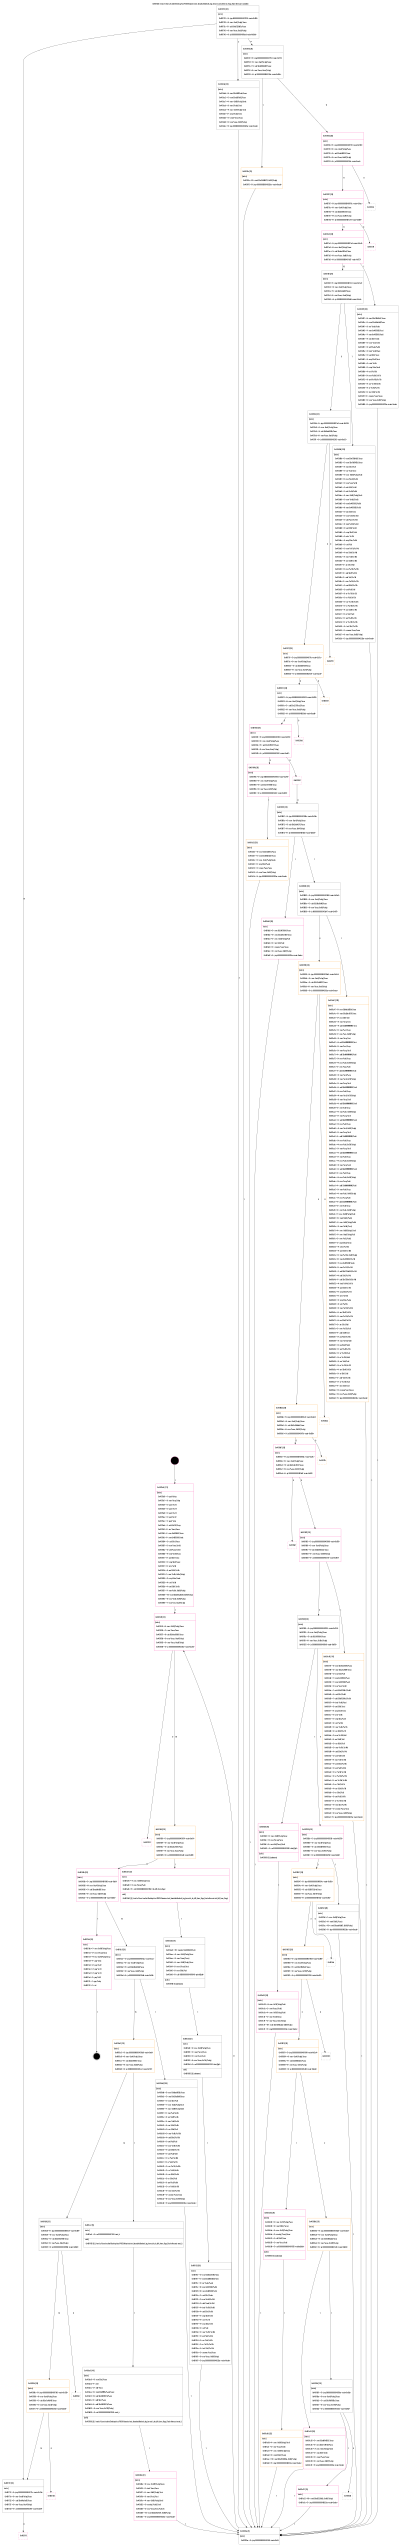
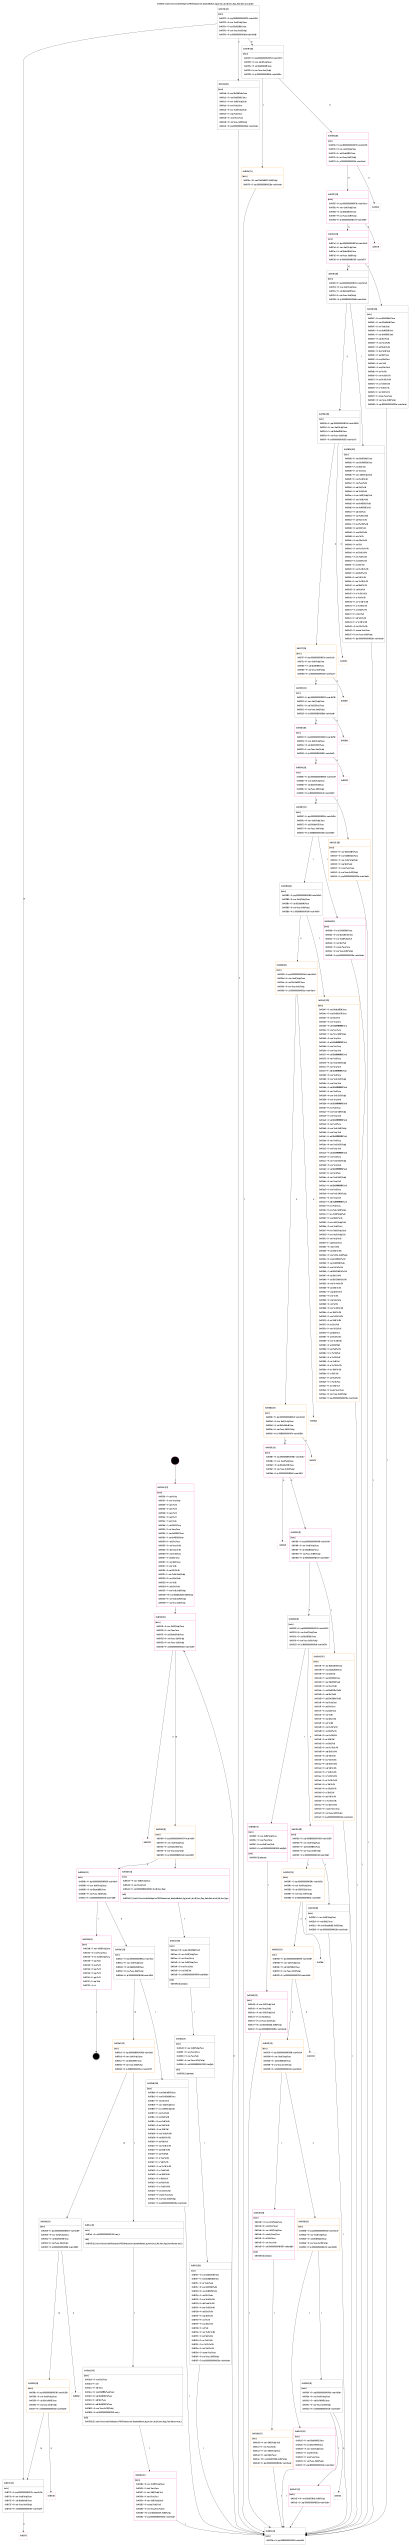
edge "0x402061" -> "0x401867 [28]": now "0x40184b [28]" -> "0x401867 [28]"
